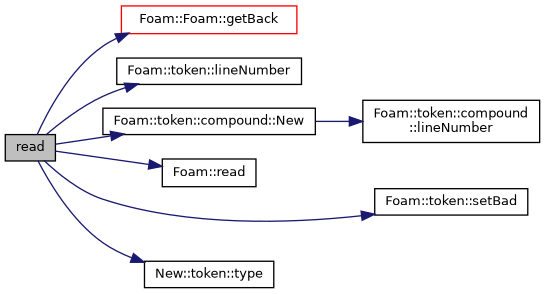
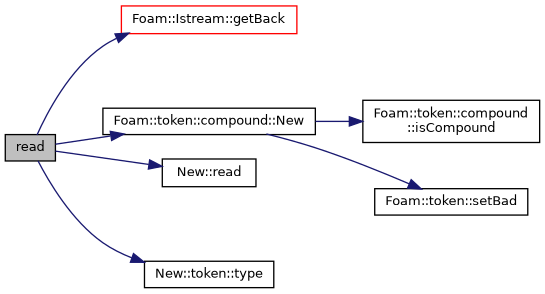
node "Foam::Foam::getBack": label "Foam::Foam::getBack" -> "Foam::Istream::getBack"
node "Foam::token::lineNumber": removed
node "Foam::token::compound ::lineNumber": label "Foam::token::compound ::lineNumber" -> "Foam::token::compound ::isCompound"
node "Foam::read": label "Foam::read" -> "New::read"
edge "read" -> "Foam::token::setBad": now "Foam::token::compound::New" -> "Foam::token::setBad"
